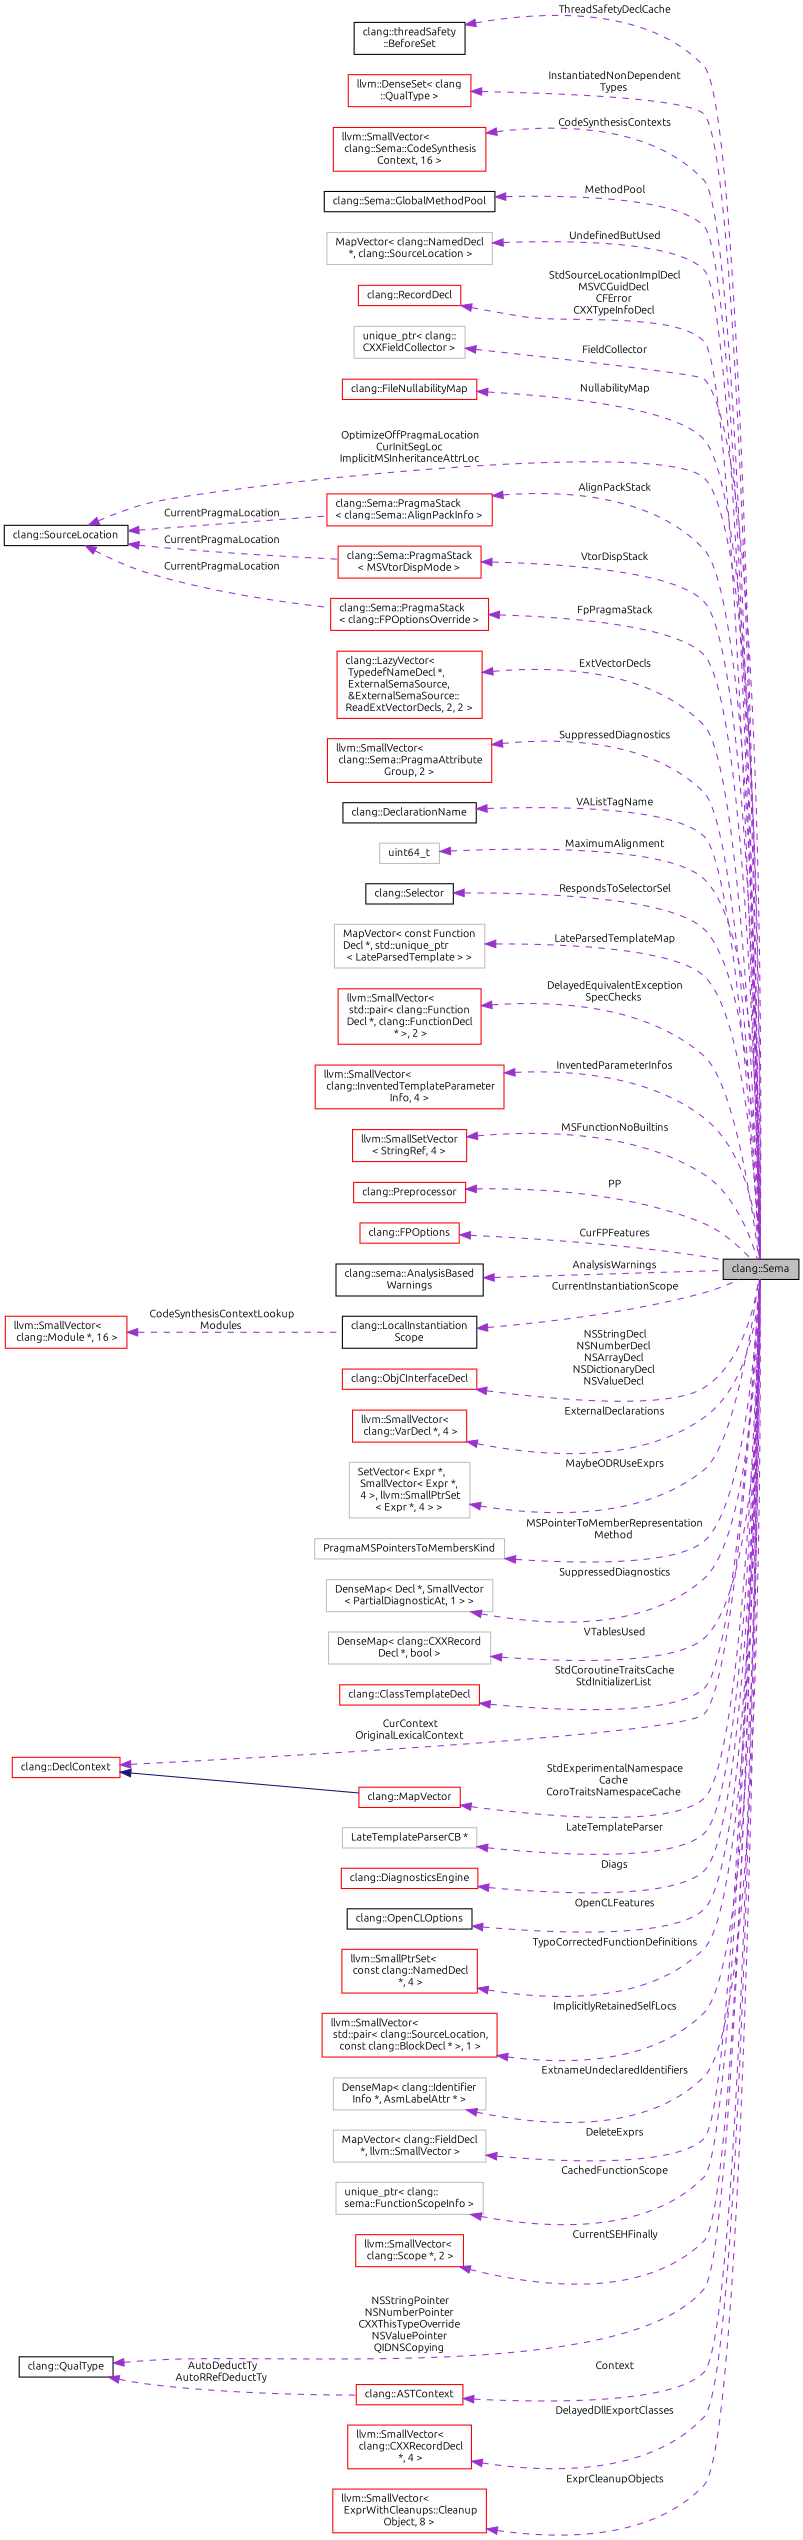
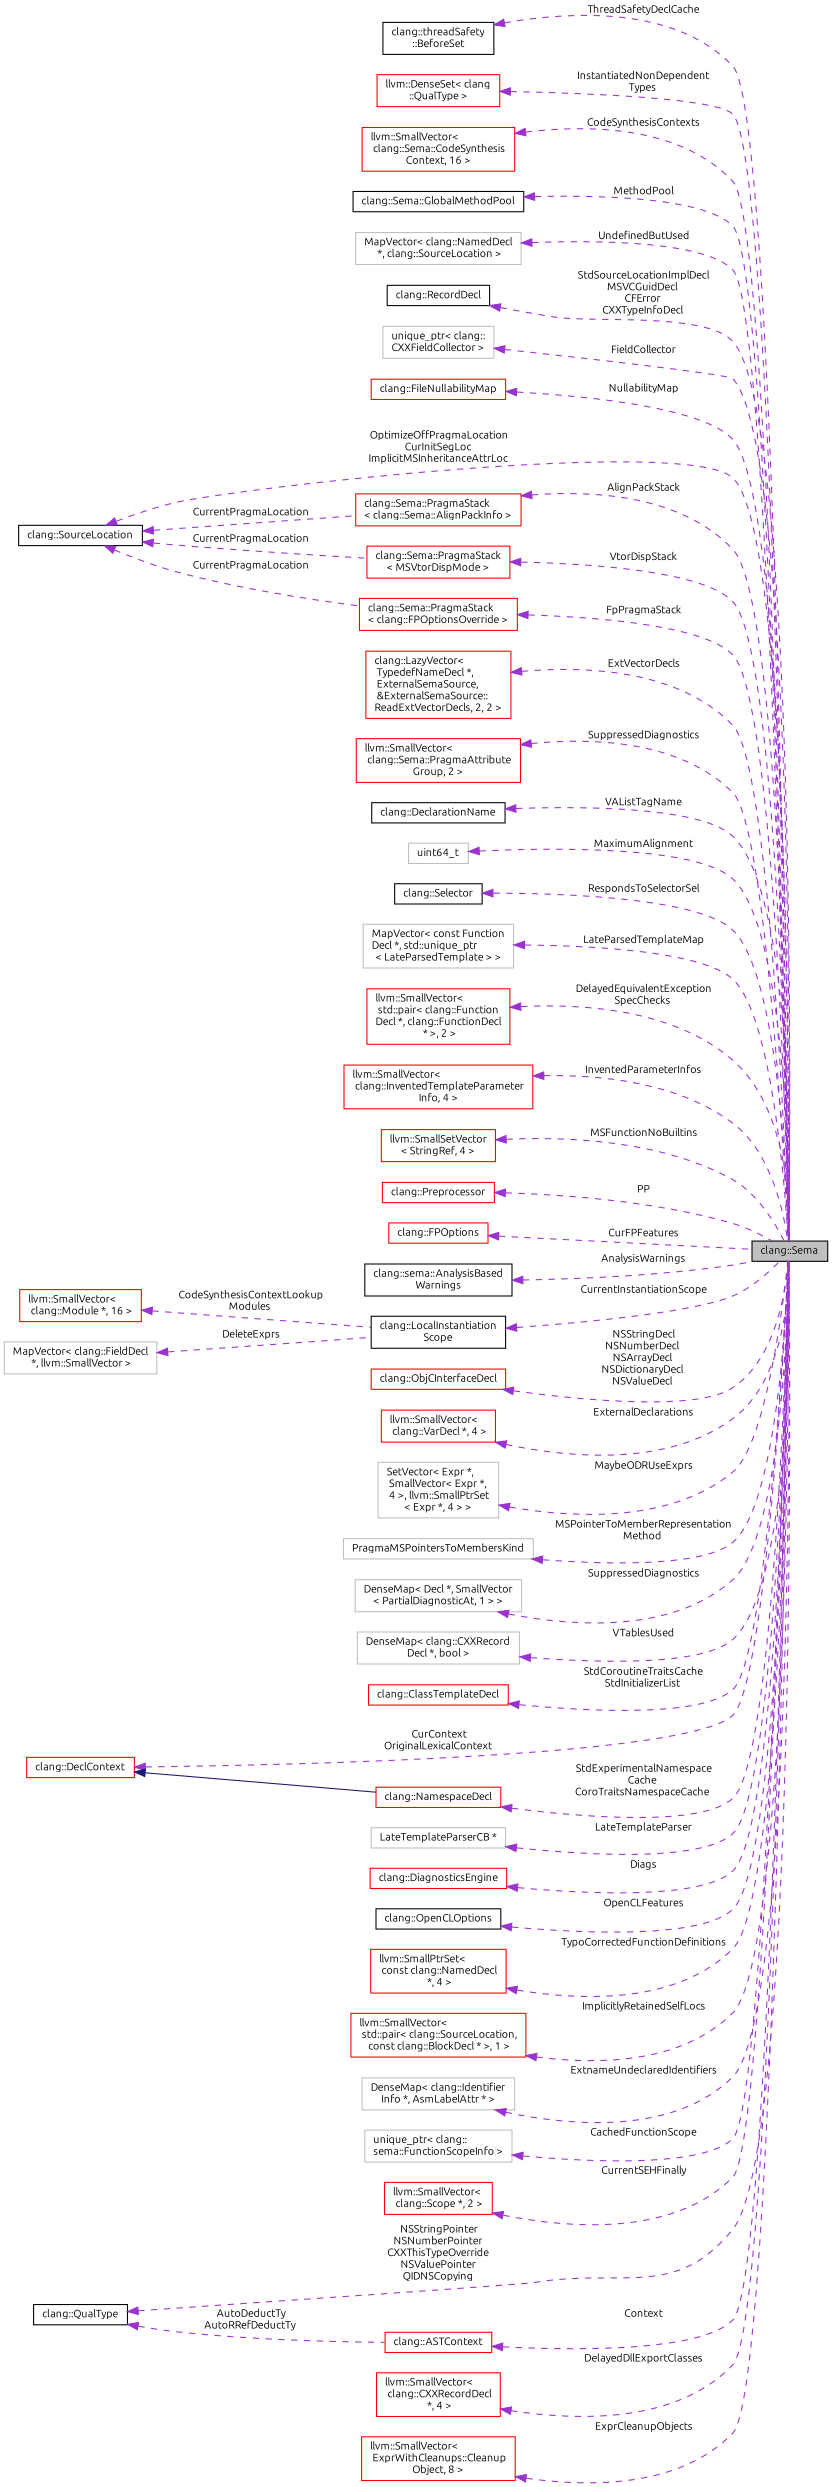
node "clang::RecordDecl": color red -> black
node "clang::MapVector": label "clang::MapVector" -> "clang::NamespaceDecl"
edge "clang::Sema" -> "MapVector< clang::FieldDecl *, llvm::SmallVector >": now "clang::LocalInstantiation Scope" -> "MapVector< clang::FieldDecl *, llvm::SmallVector >"
